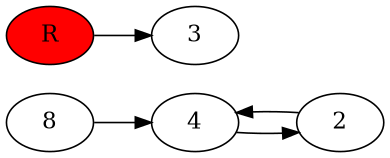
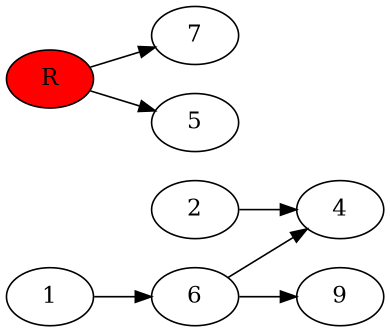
node "3": label "3" -> "7"
node "8": label "8" -> "6"
node "5": added
edge "4" -> "2": removed
node "1": added
node "9": added
